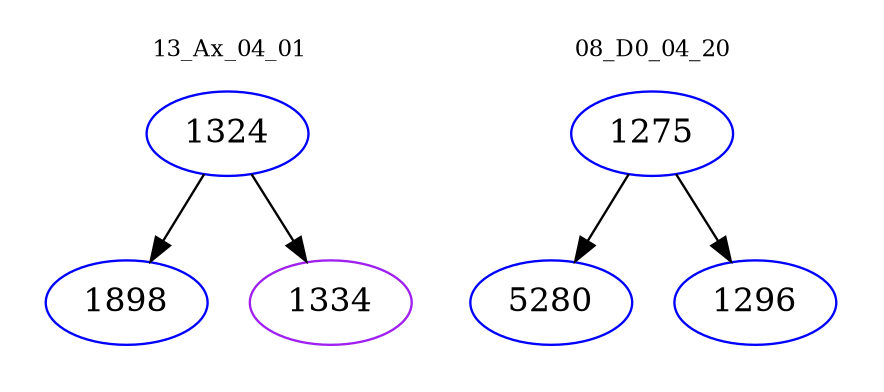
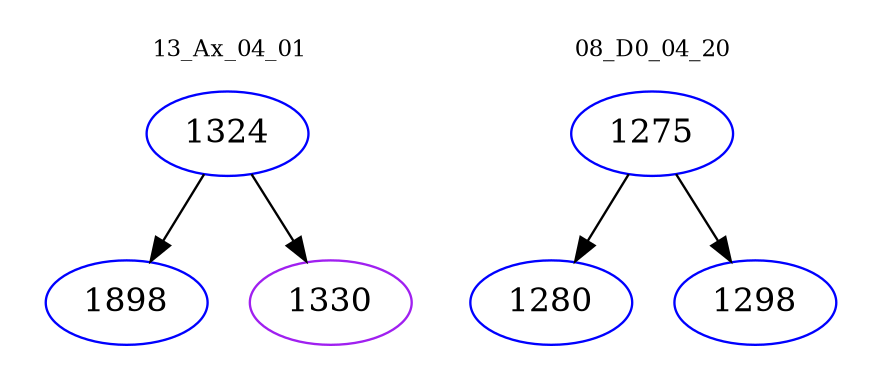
node "1334": label "1334" -> "1330"
node "5280": label "5280" -> "1280"
node "1296": label "1296" -> "1298"
